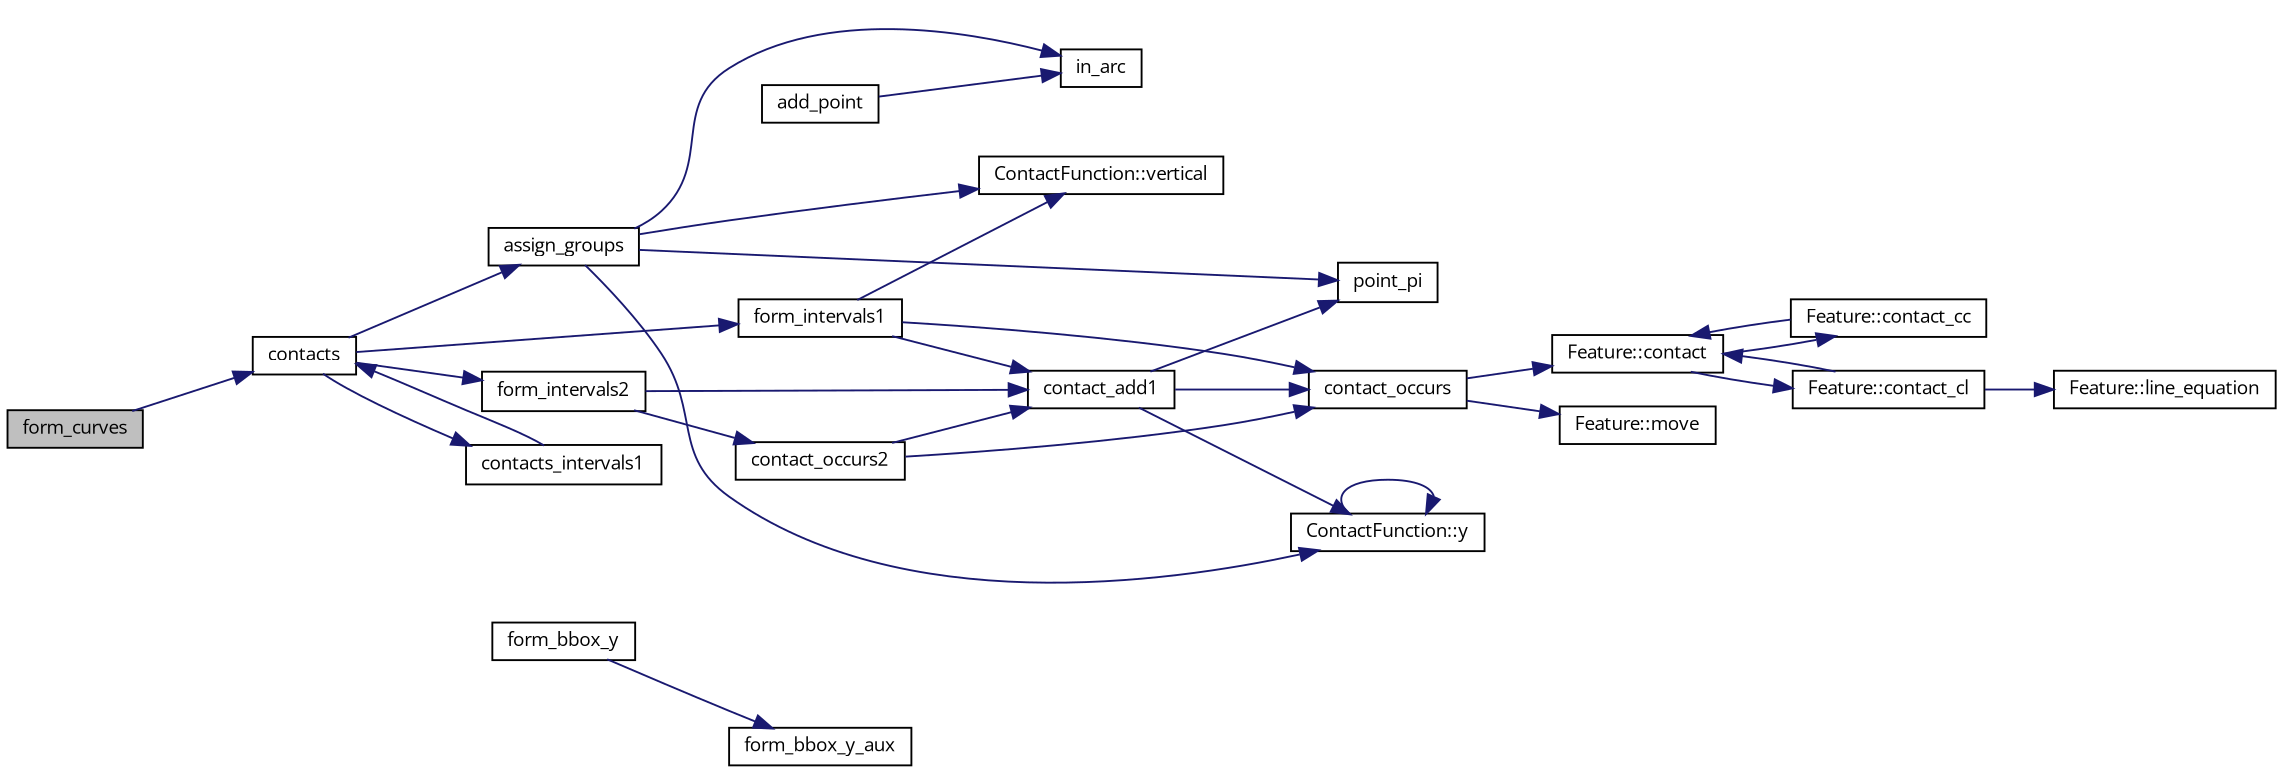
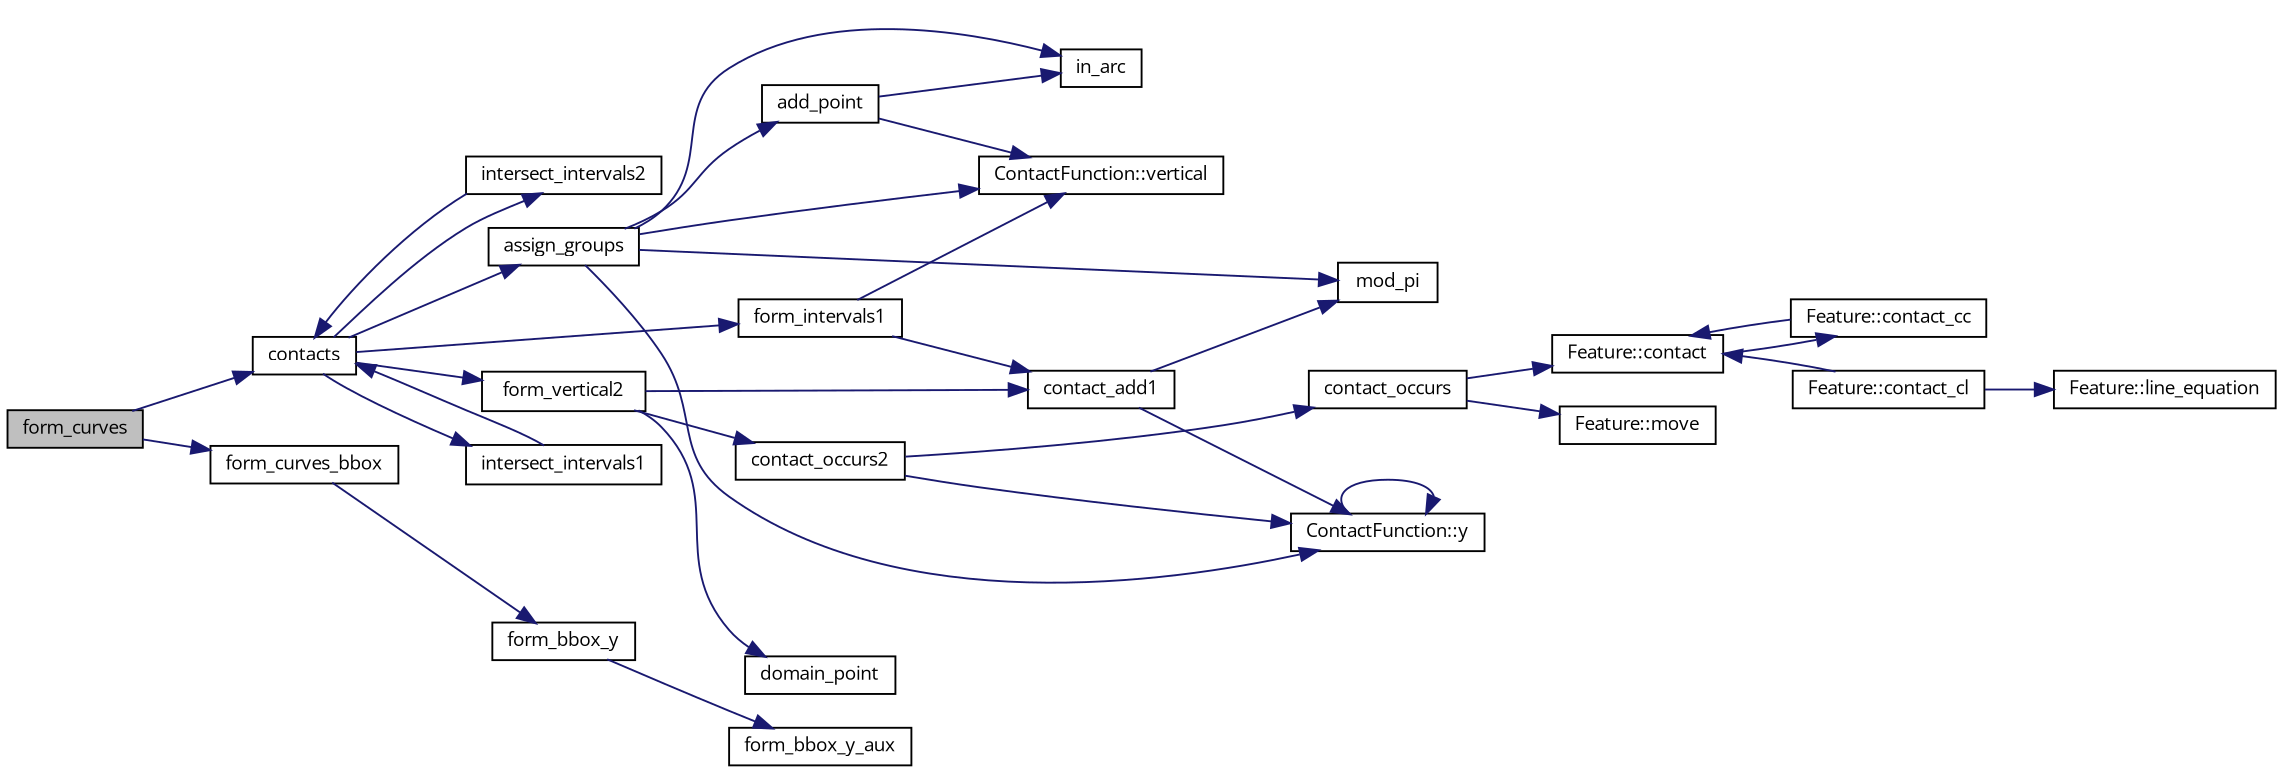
edge "add_point" -> "ContactFunction::vertical": added
node "intersect_intervals2": added
edge "assign_groups" -> "add_point": added
node "point_pi": label "point_pi" -> "mod_pi"
edge "form_intervals1" -> "contact_occurs": removed
edge "Feature::contact" -> "Feature::contact_cl": removed
edge "contact_add1" -> "contact_occurs": removed
node "form_intervals2": label "form_intervals2" -> "form_vertical2"
edge "contact_occurs2" -> "contact_add1": now "contact_occurs2" -> "ContactFunction::y"
node "form_curves_bbox": added
node "contacts_intervals1": label "contacts_intervals1" -> "intersect_intervals1"
node "domain_point": added
